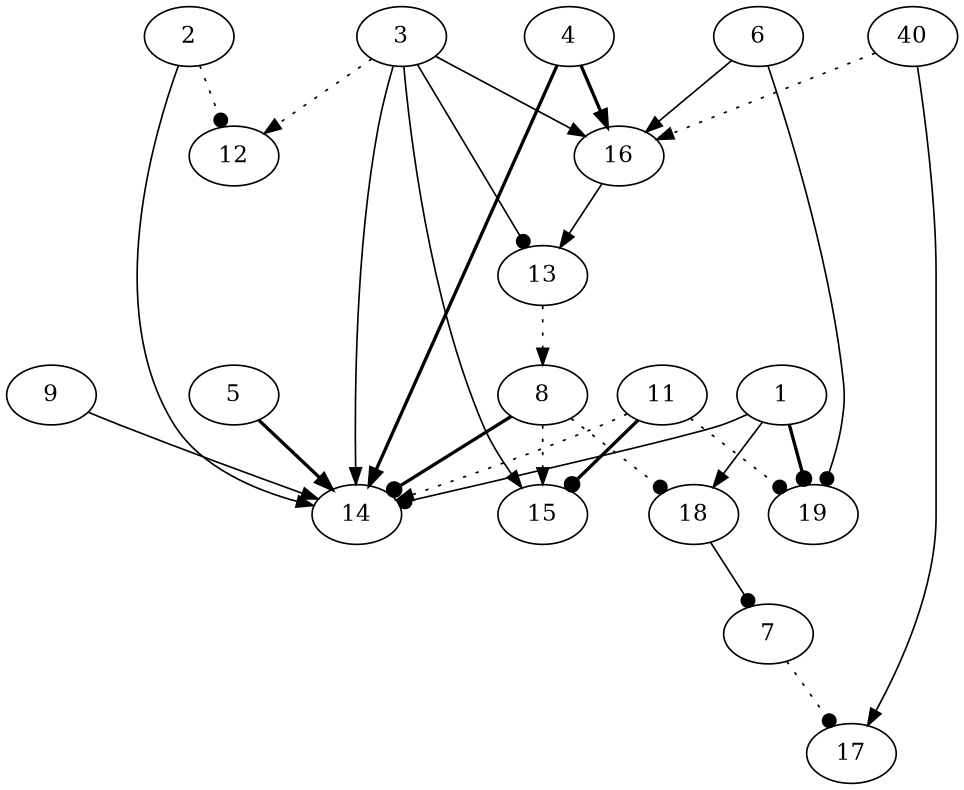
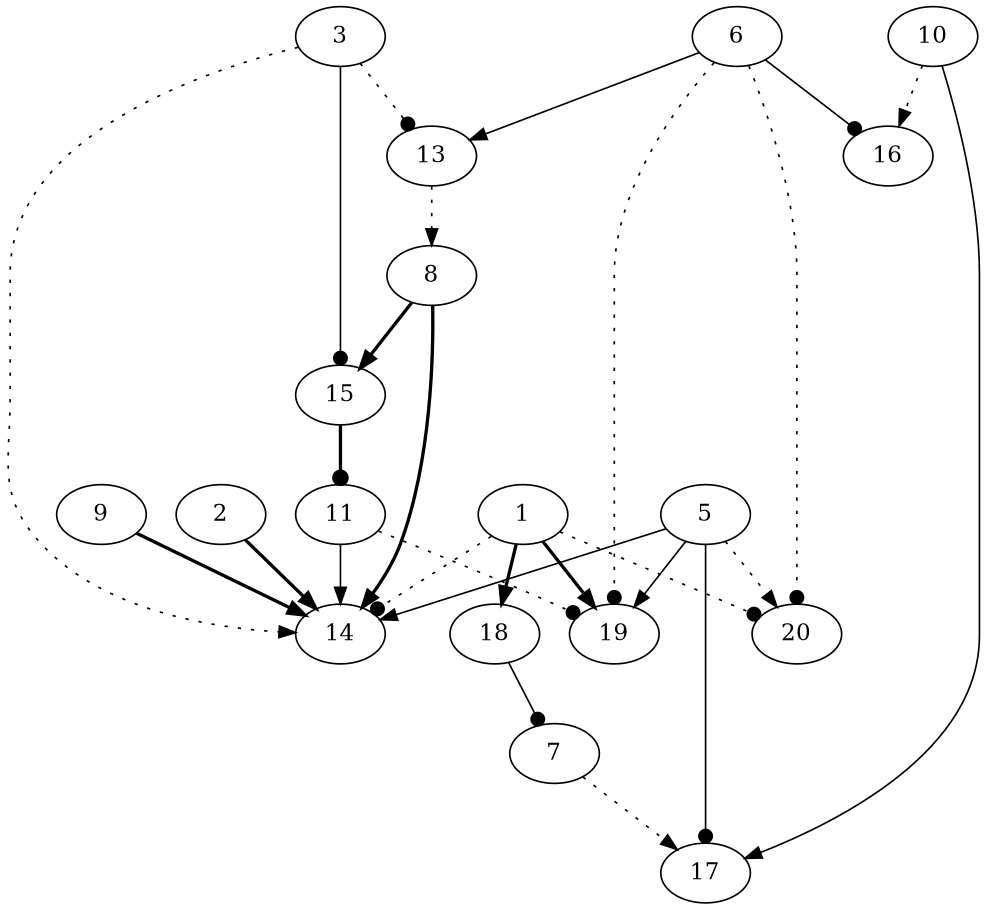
node "4": removed
node "40": label "40" -> "10"
edge "6" -> "16": arrowhead normal -> dot
edge "3" -> "16": removed
edge "3" -> "13": style solid -> dotted
node "12": removed
edge "16" -> "13": now "6" -> "13"
edge "3" -> "14": style solid -> dotted
edge "6" -> "19": style solid -> dotted
edge "3" -> "15": arrowhead normal -> dot
edge "2" -> "14": style solid -> bold
edge "8" -> "15": style dotted -> bold
edge "8" -> "18": removed
edge "11" -> "15": reversed
edge "1" -> "18": style solid -> bold
edge "9" -> "14": style solid -> bold
edge "1" -> "19": arrowhead dot -> normal
edge "5" -> "14": style bold -> solid
edge "8" -> "14": arrowhead dot -> normal
edge "11" -> "14": style dotted -> solid
edge "1" -> "14": style solid -> dotted
edge "5" -> "19": added
node "20": added
edge "5" -> "17": added
edge "7" -> "17": arrowhead dot -> normal
